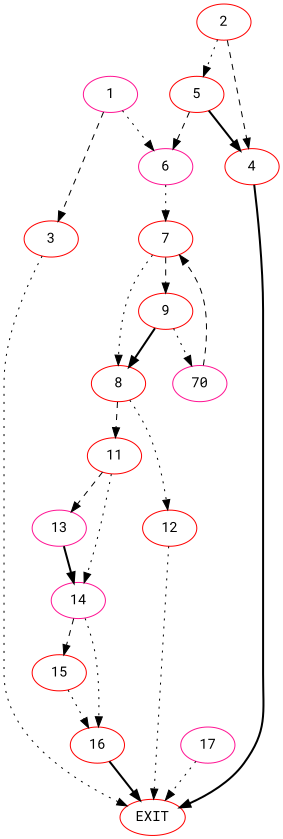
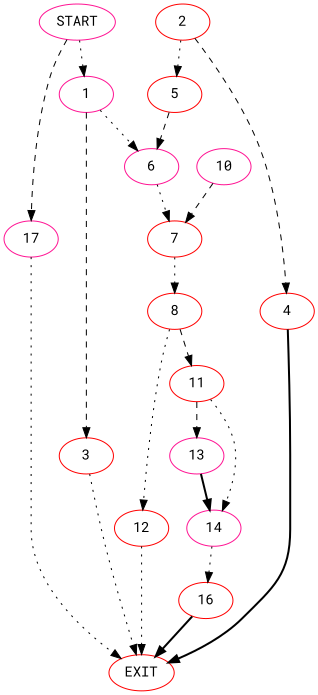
node "START": added
edge "5" -> "4": removed
node "9": removed
node "70": label "70" -> "10"
node "15": removed
